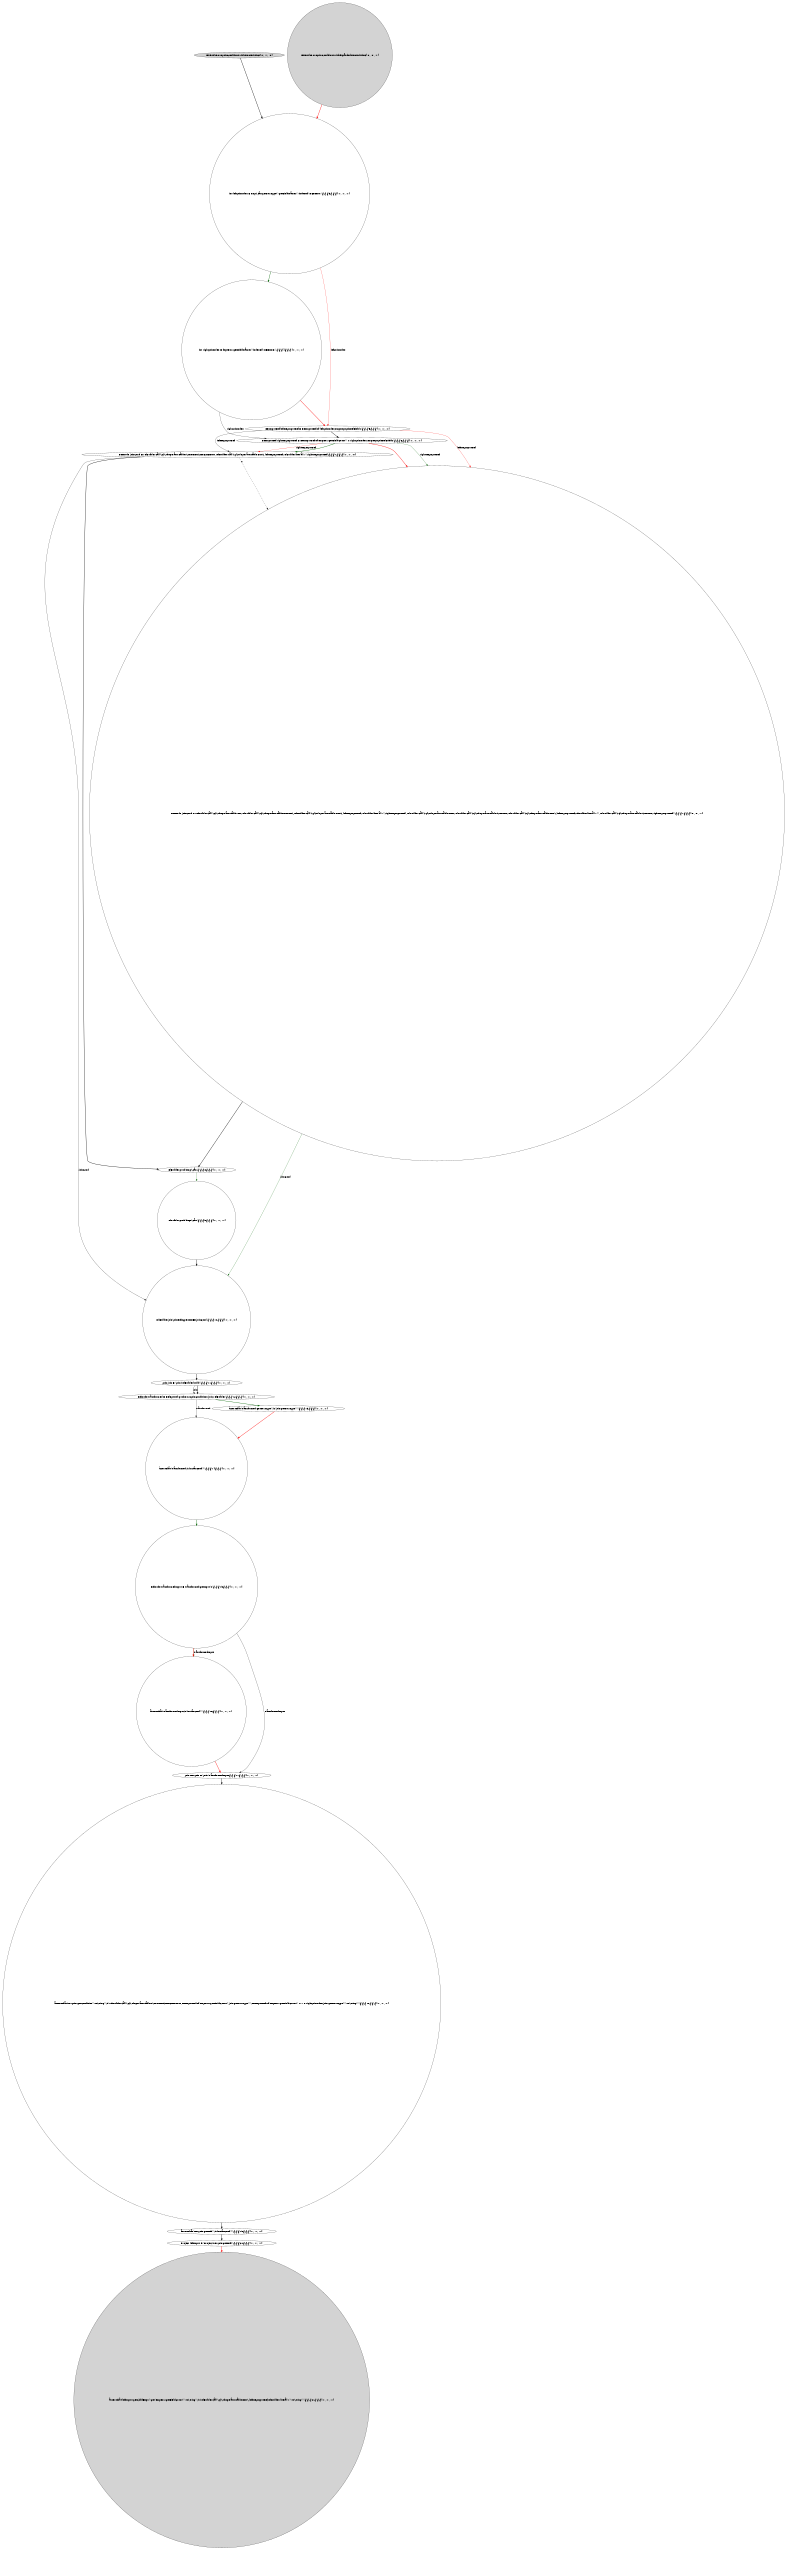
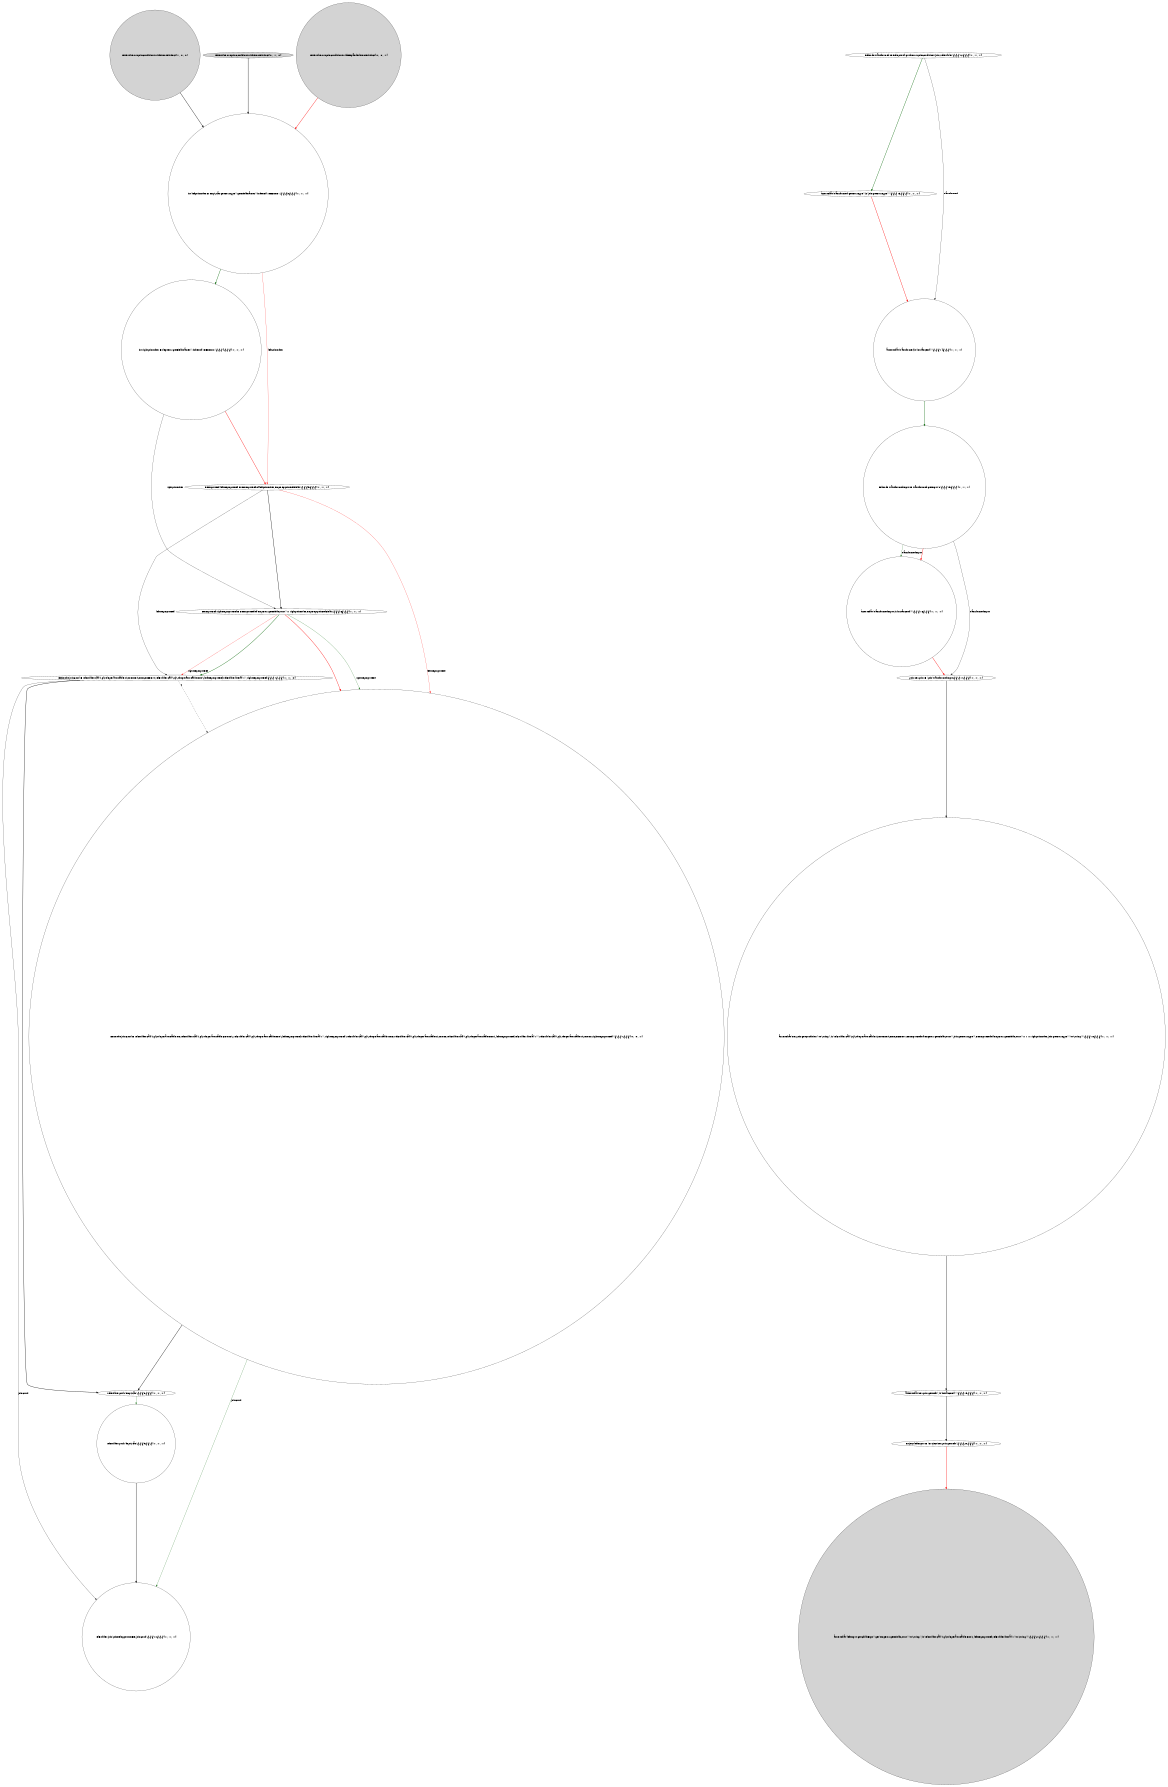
node "testPushDownJoinConditionsWithIsNotDistinct['1', '0', '0']": added
node "Join join = (Join)relBuilder.build()@@@11@@@['1', '1', '1']": removed
